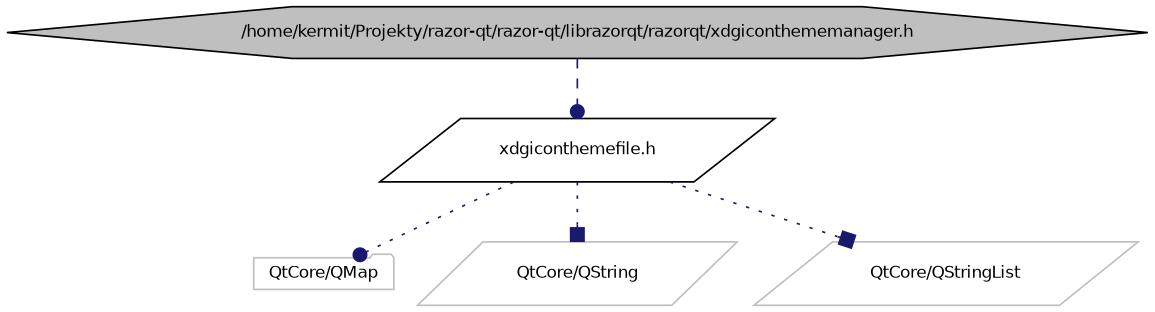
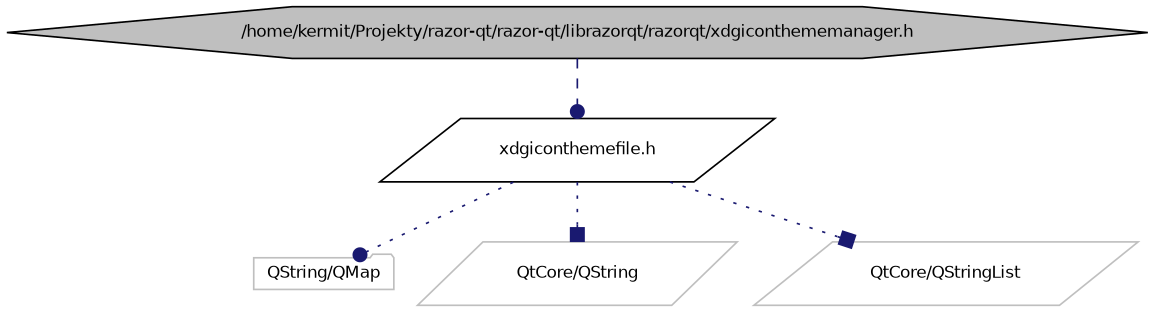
node "QtCore/QMap": label "QtCore/QMap" -> "QString/QMap"
